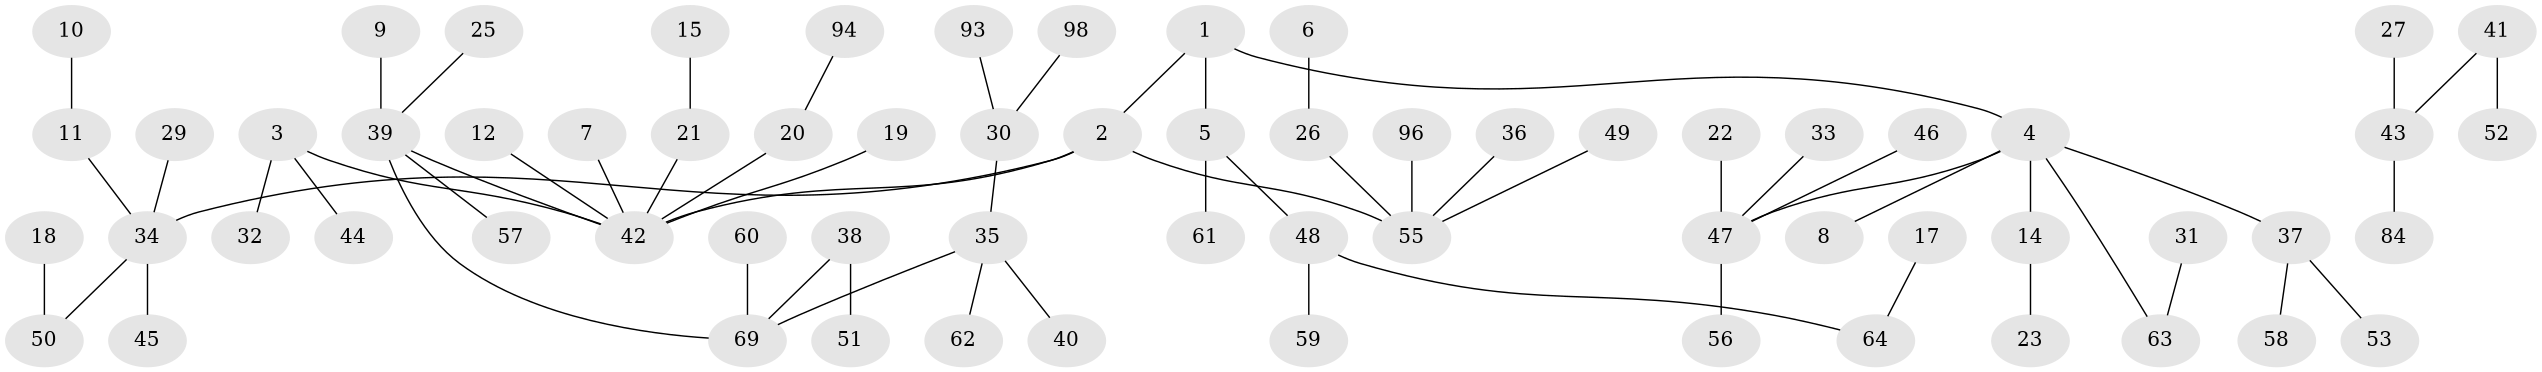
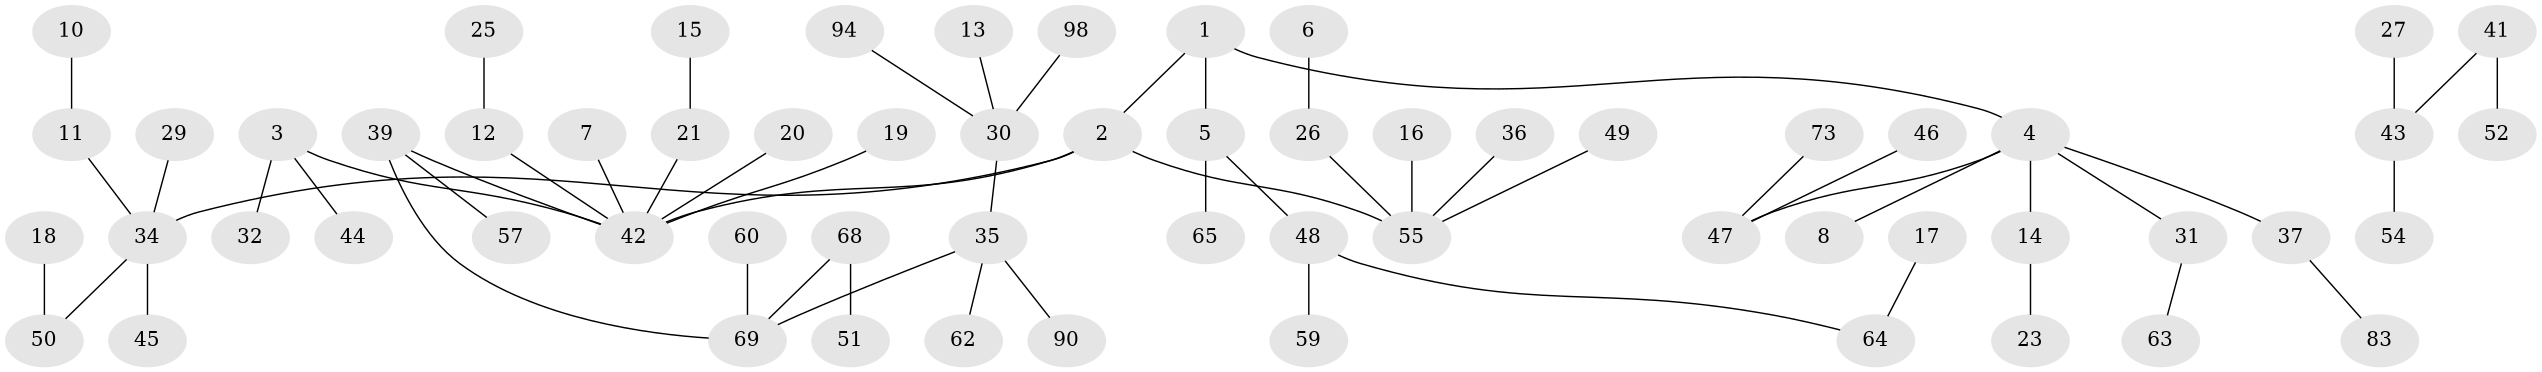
node "9": removed
node "93": label "93" -> "13"
edge "25" -- "39": now "25" -- "12"
edge "94" -- "20": now "94" -- "30"
node "96": label "96" -> "16"
node "22": removed
node "33": label "33" -> "73"
edge "4" -- "63": now "4" -- "31"
node "38": label "38" -> "68"
node "61": label "61" -> "65"
node "84": label "84" -> "54"
node "40": label "40" -> "90"
node "56": removed
node "58": removed
node "53": label "53" -> "83"
